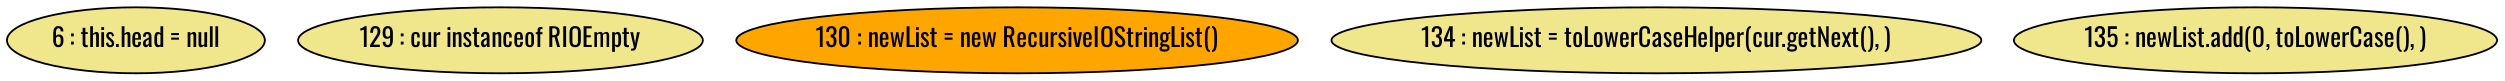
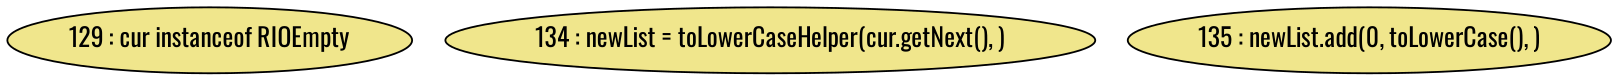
node "6 : this.head = null": removed
node "130 : newList = new RecursiveIOStringList()": removed
